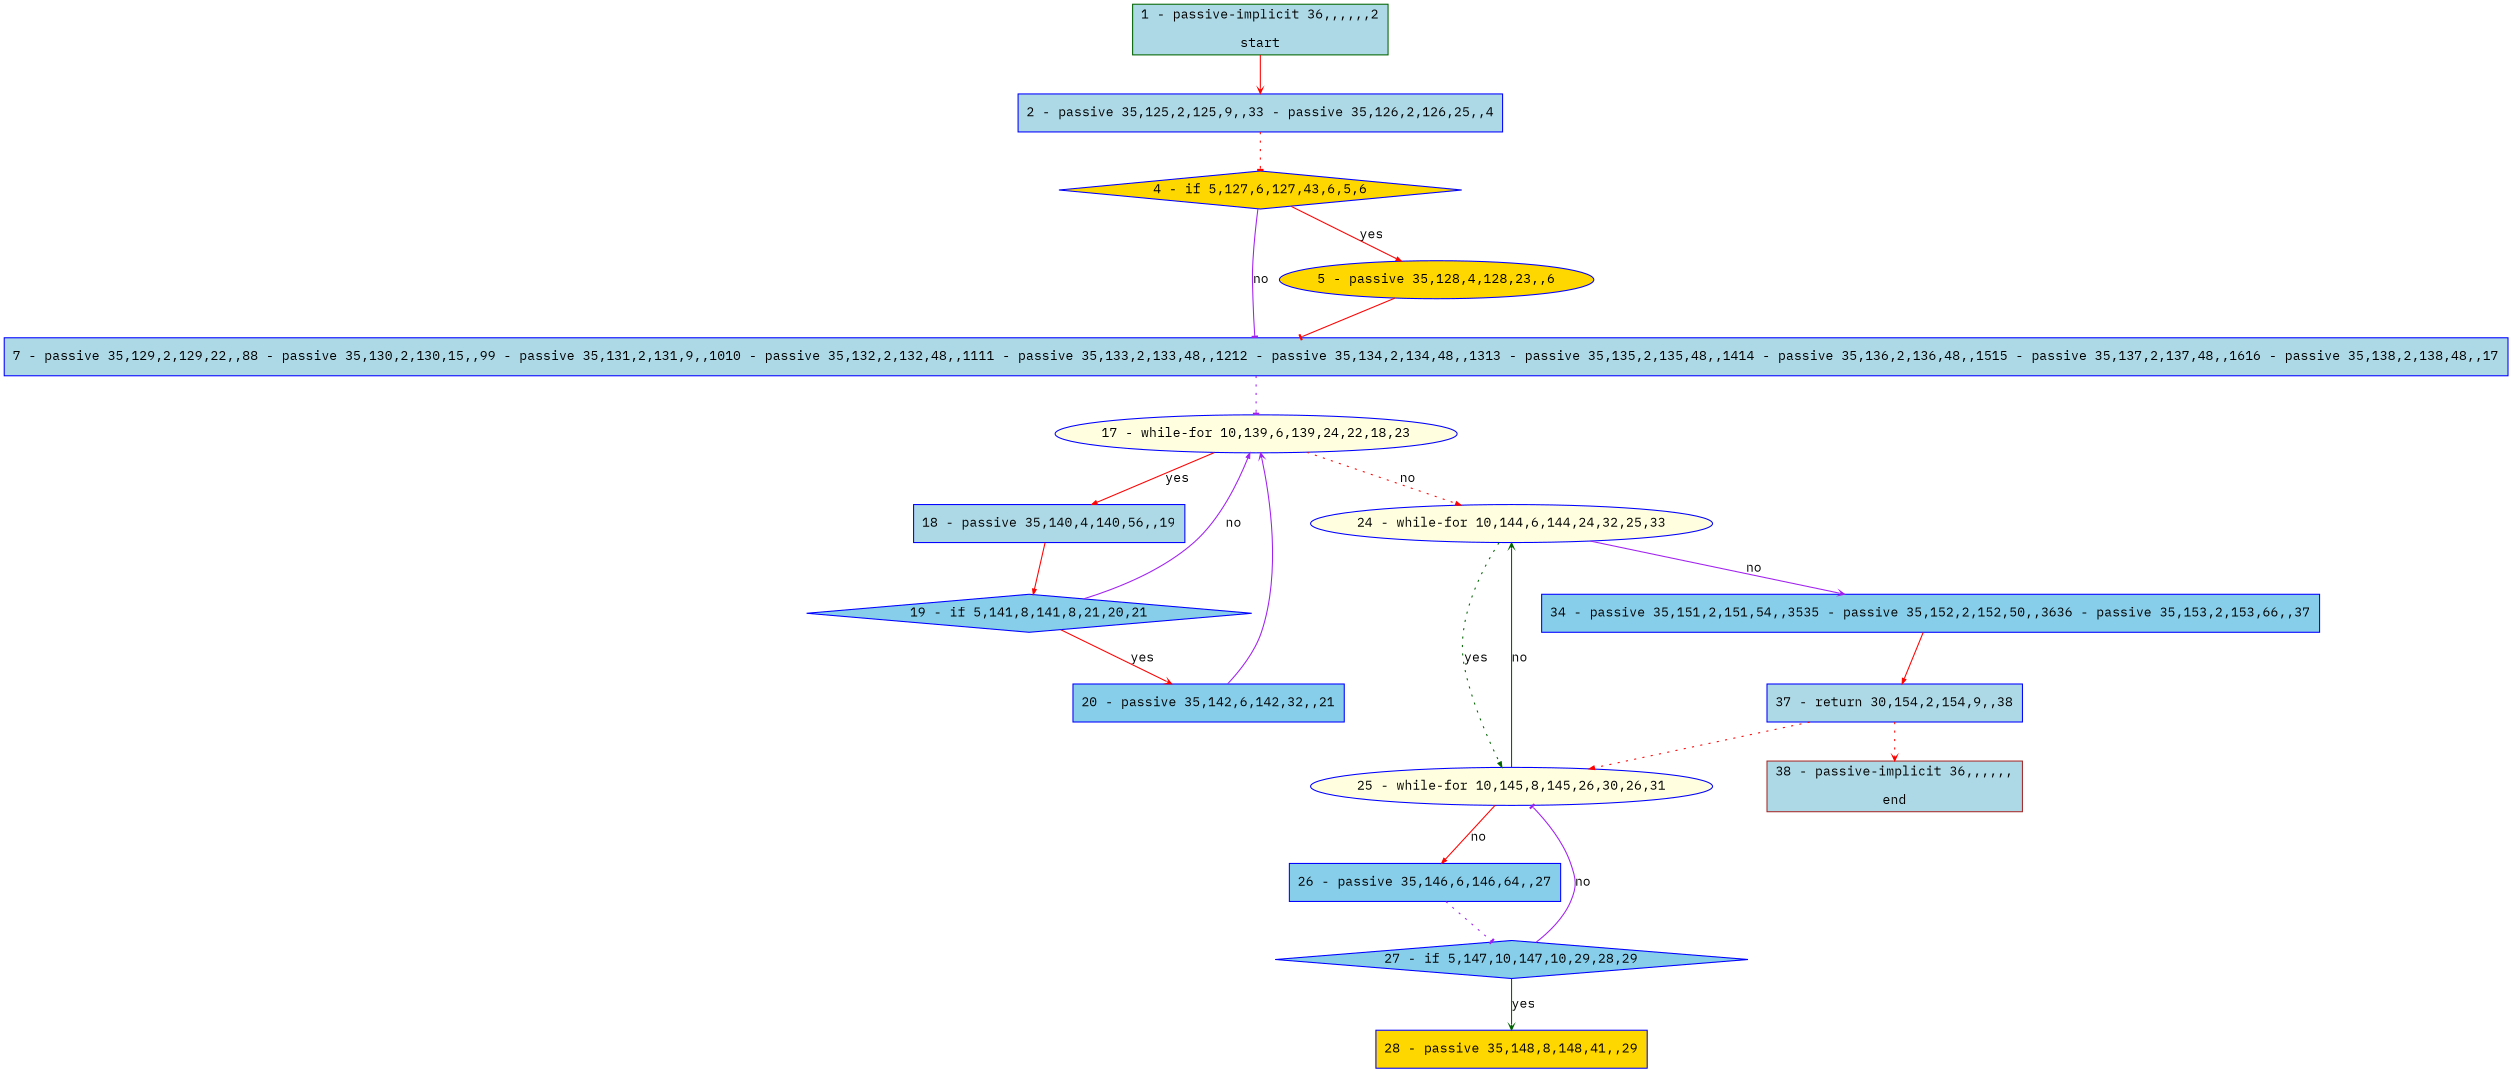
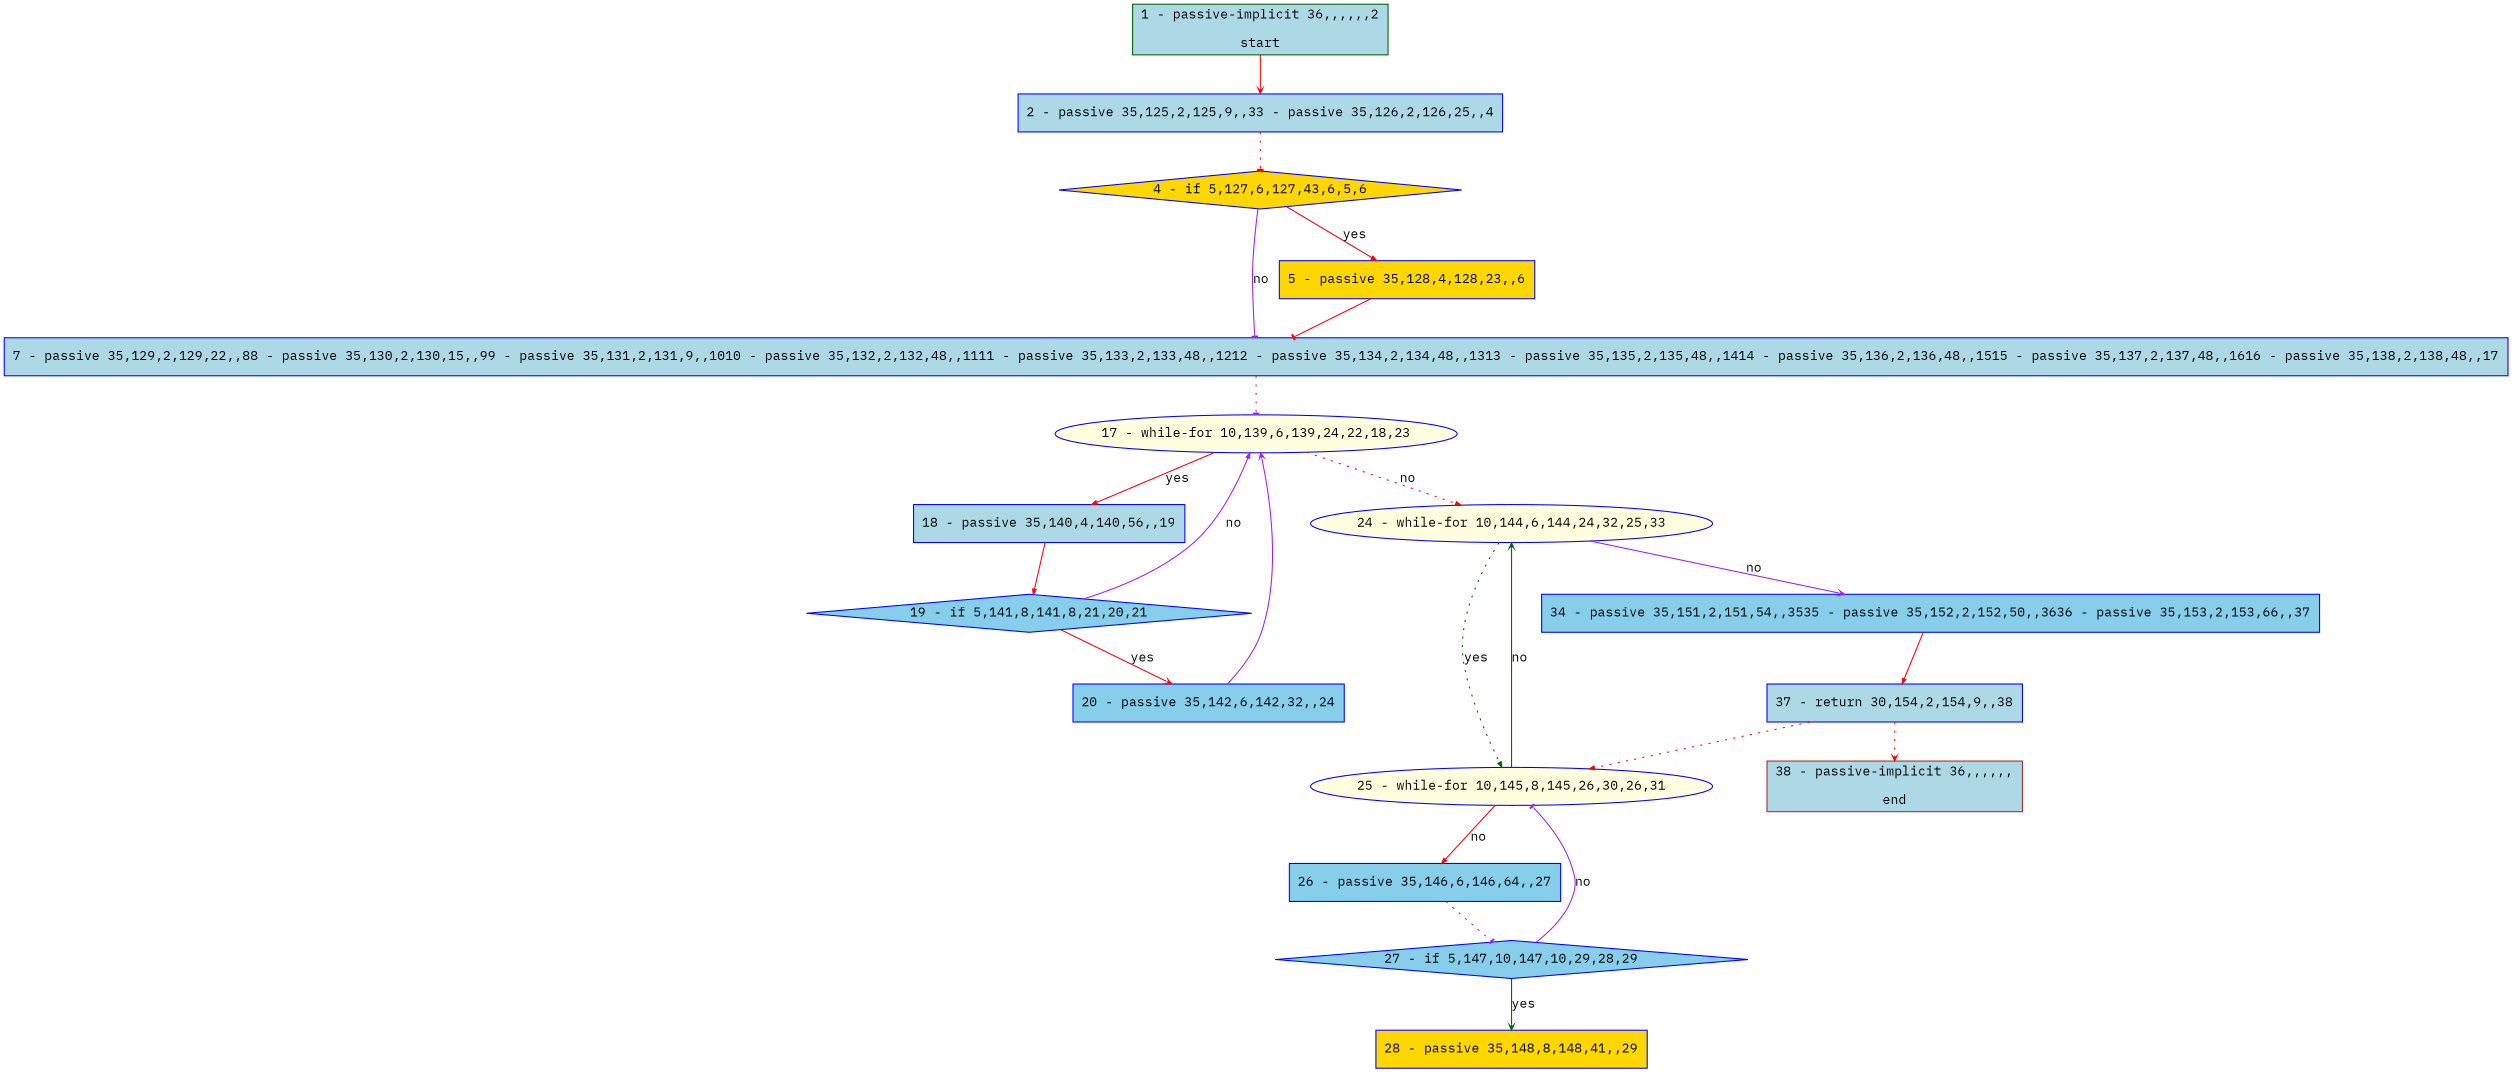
node "5 - passive 35,128,4,128,23,,6": shape ellipse -> box
node "20 - passive 35,142,6,142,32,,21": label "20 - passive 35,142,6,142,32,,21" -> "20 - passive 35,142,6,142,32,,24"
